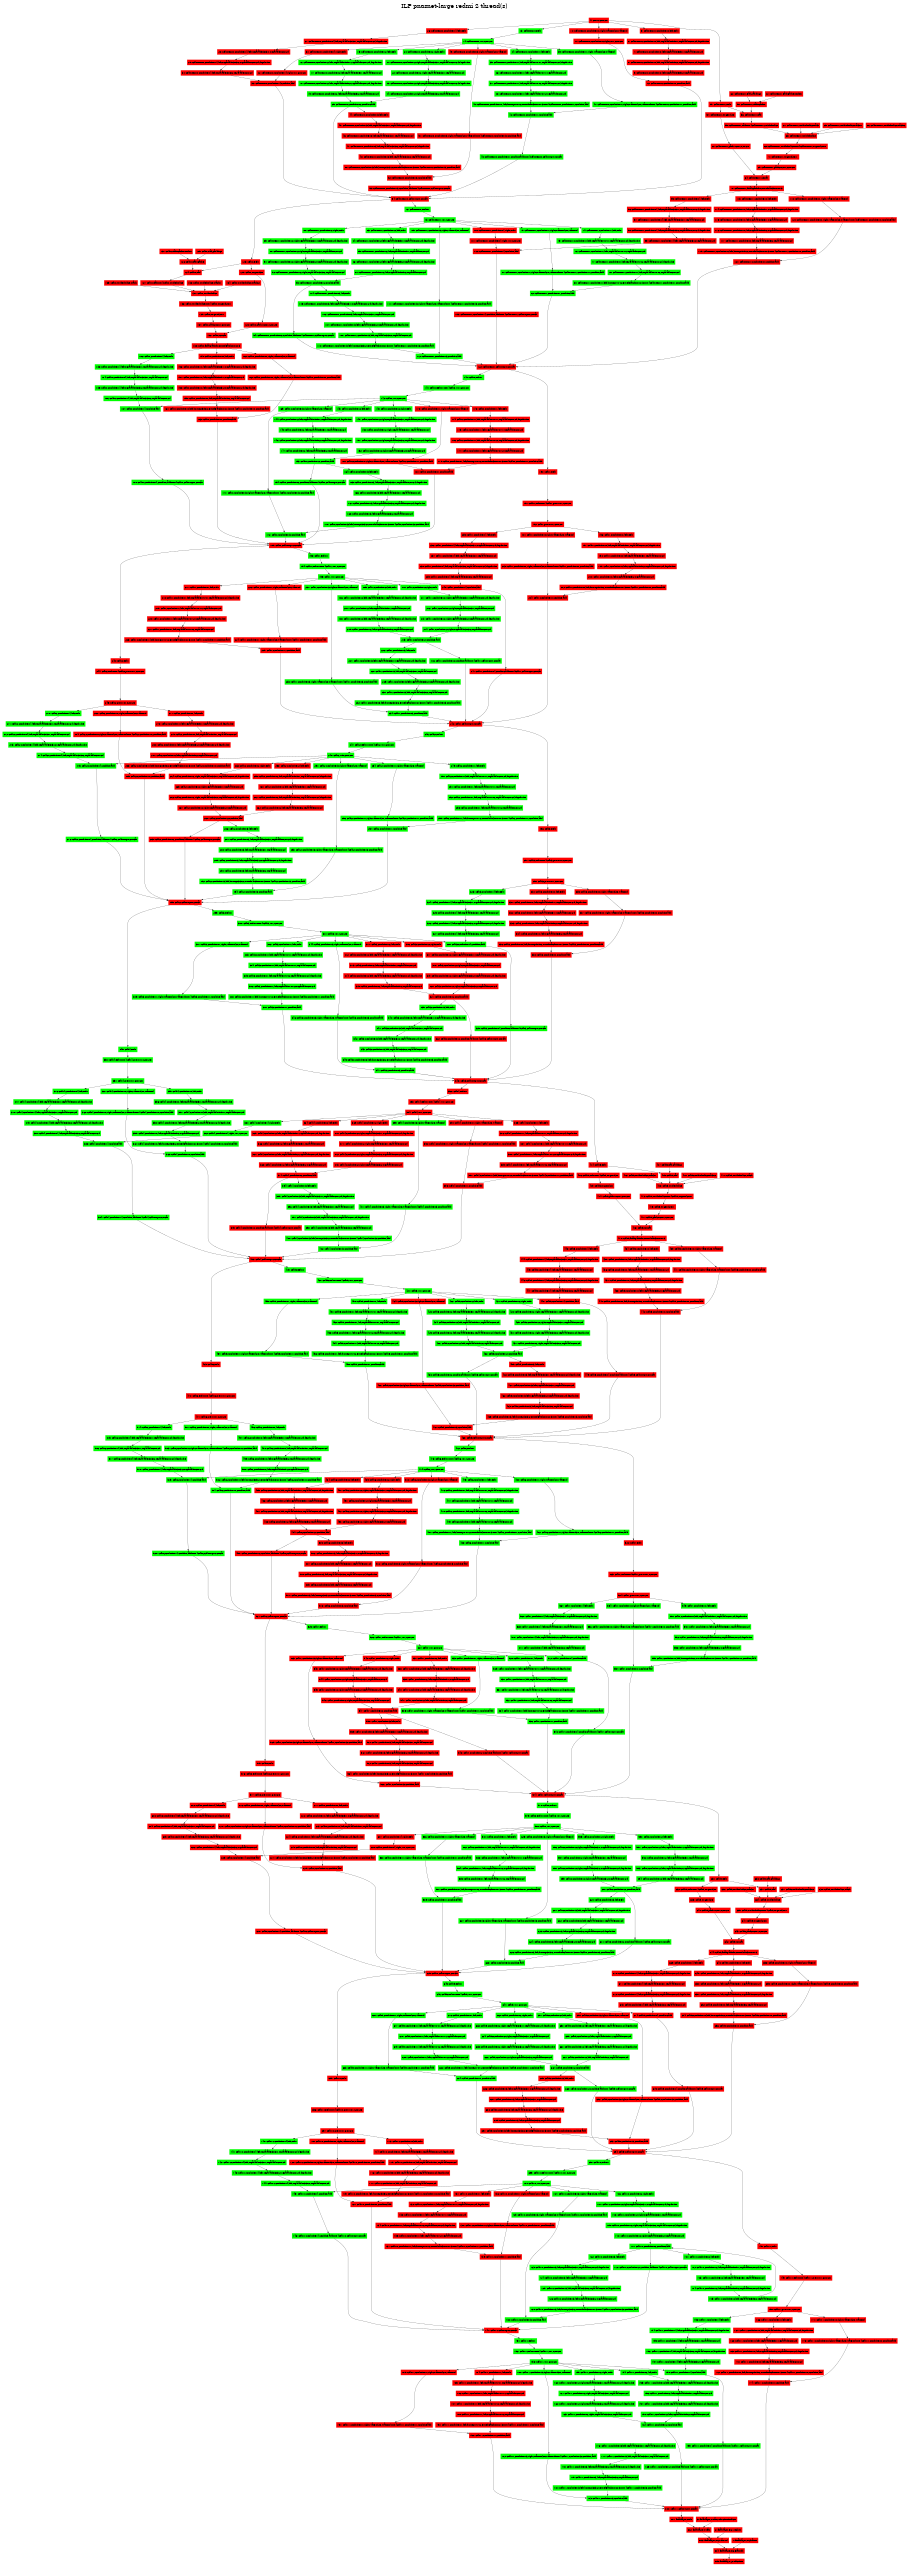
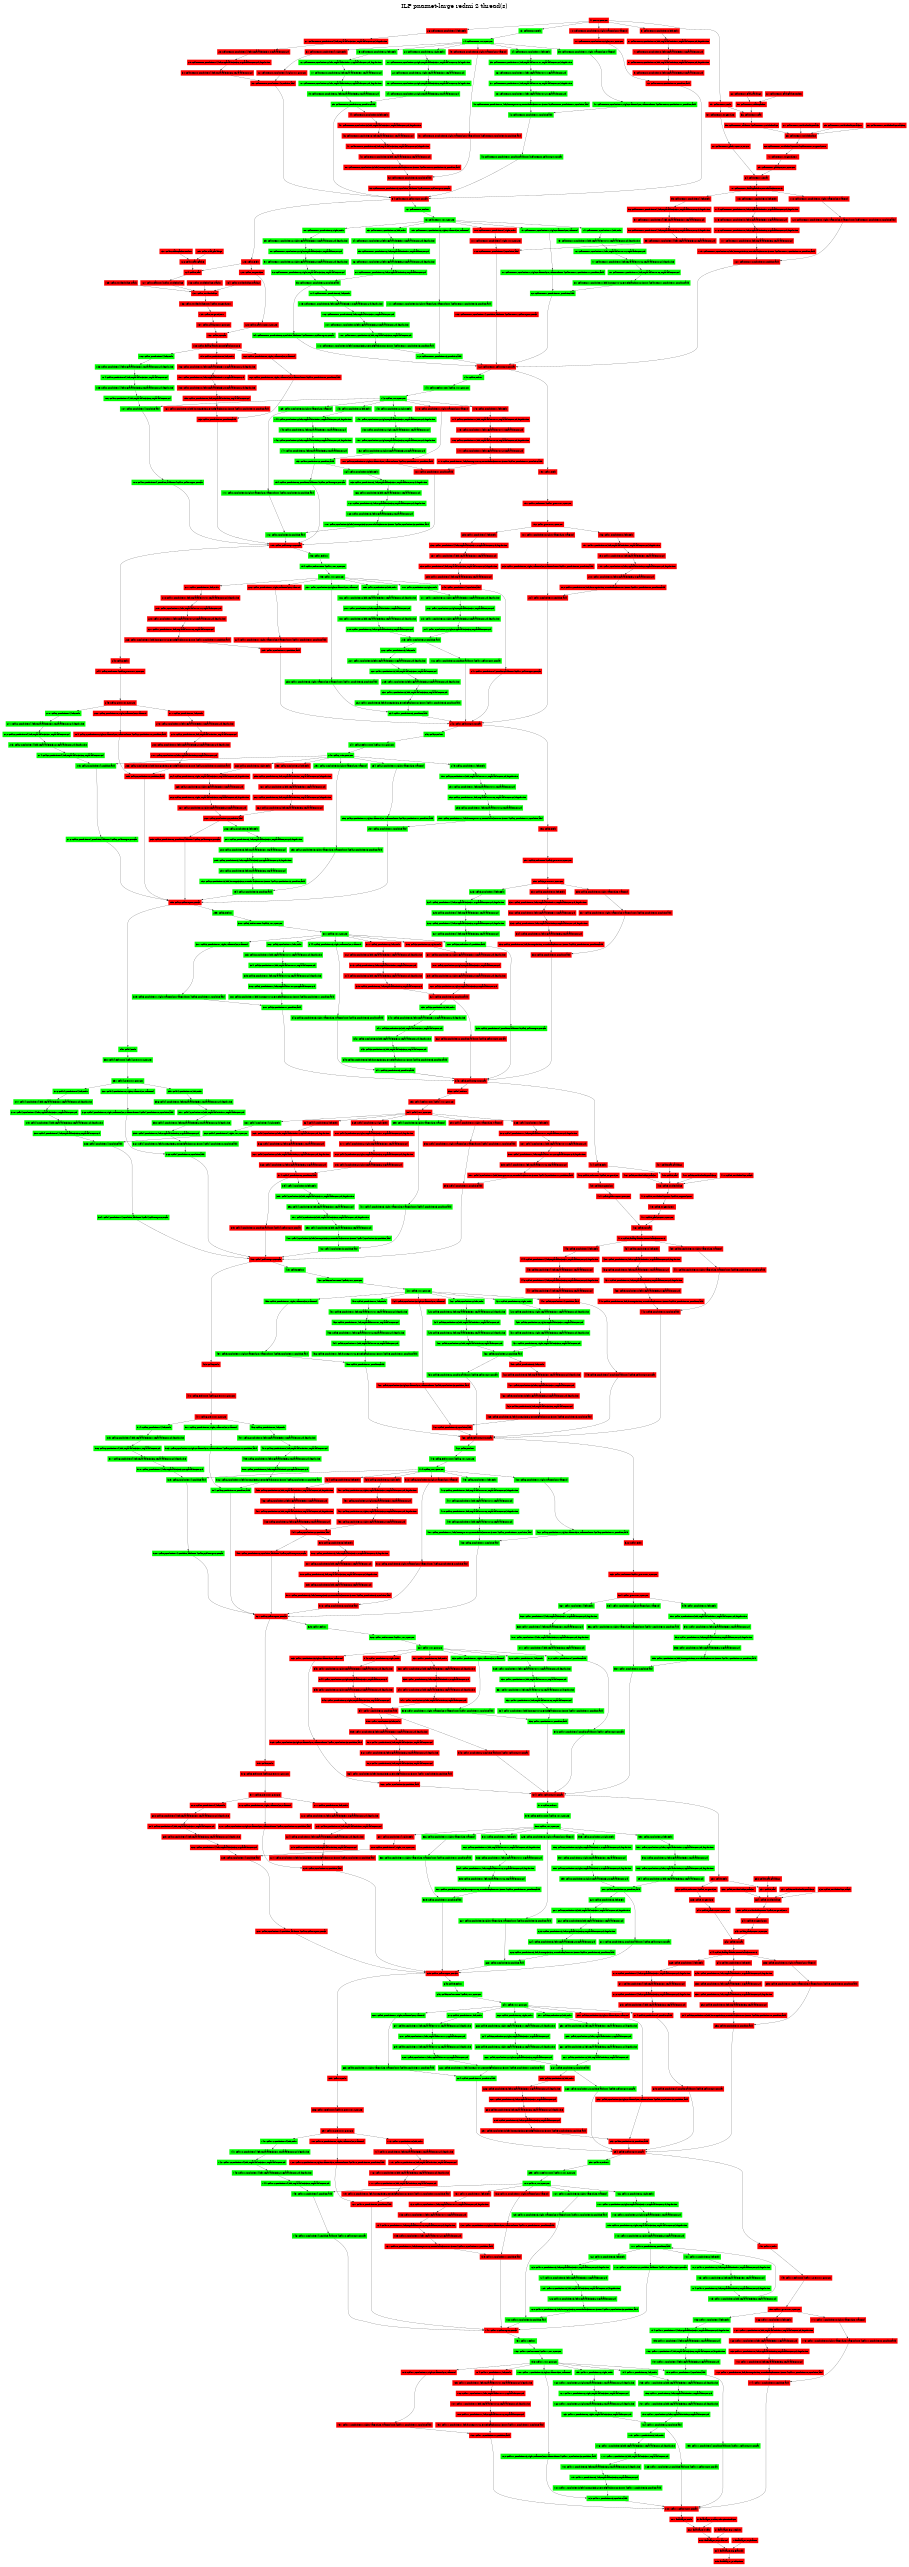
node "775: cell_11/comb_iter_3/left/Relu": added
